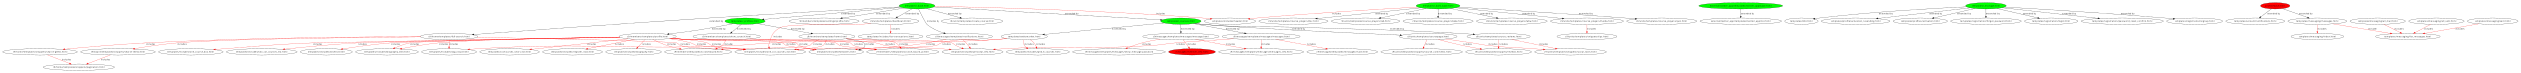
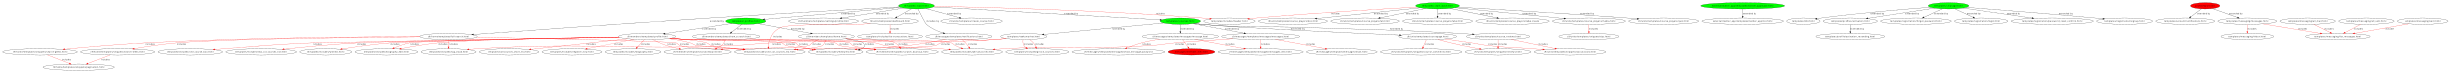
edge "templates/_manage.html" -> "templates/profile/activation_resending.html": now "templates/profiles/activation.html" -> "templates/profile/activation_resending.html"
node "c9/units/templates/course_players/labw.html": label "c9/units/templates/course_players/labw.html" -> "c9/units/templates/course_players/labw.create"
node "c9/board/templates/snippets/search-teeks.html": label "c9/board/templates/snippets/search-teeks.html" -> "c9/home/templates/snippets/search-teeks.html"
